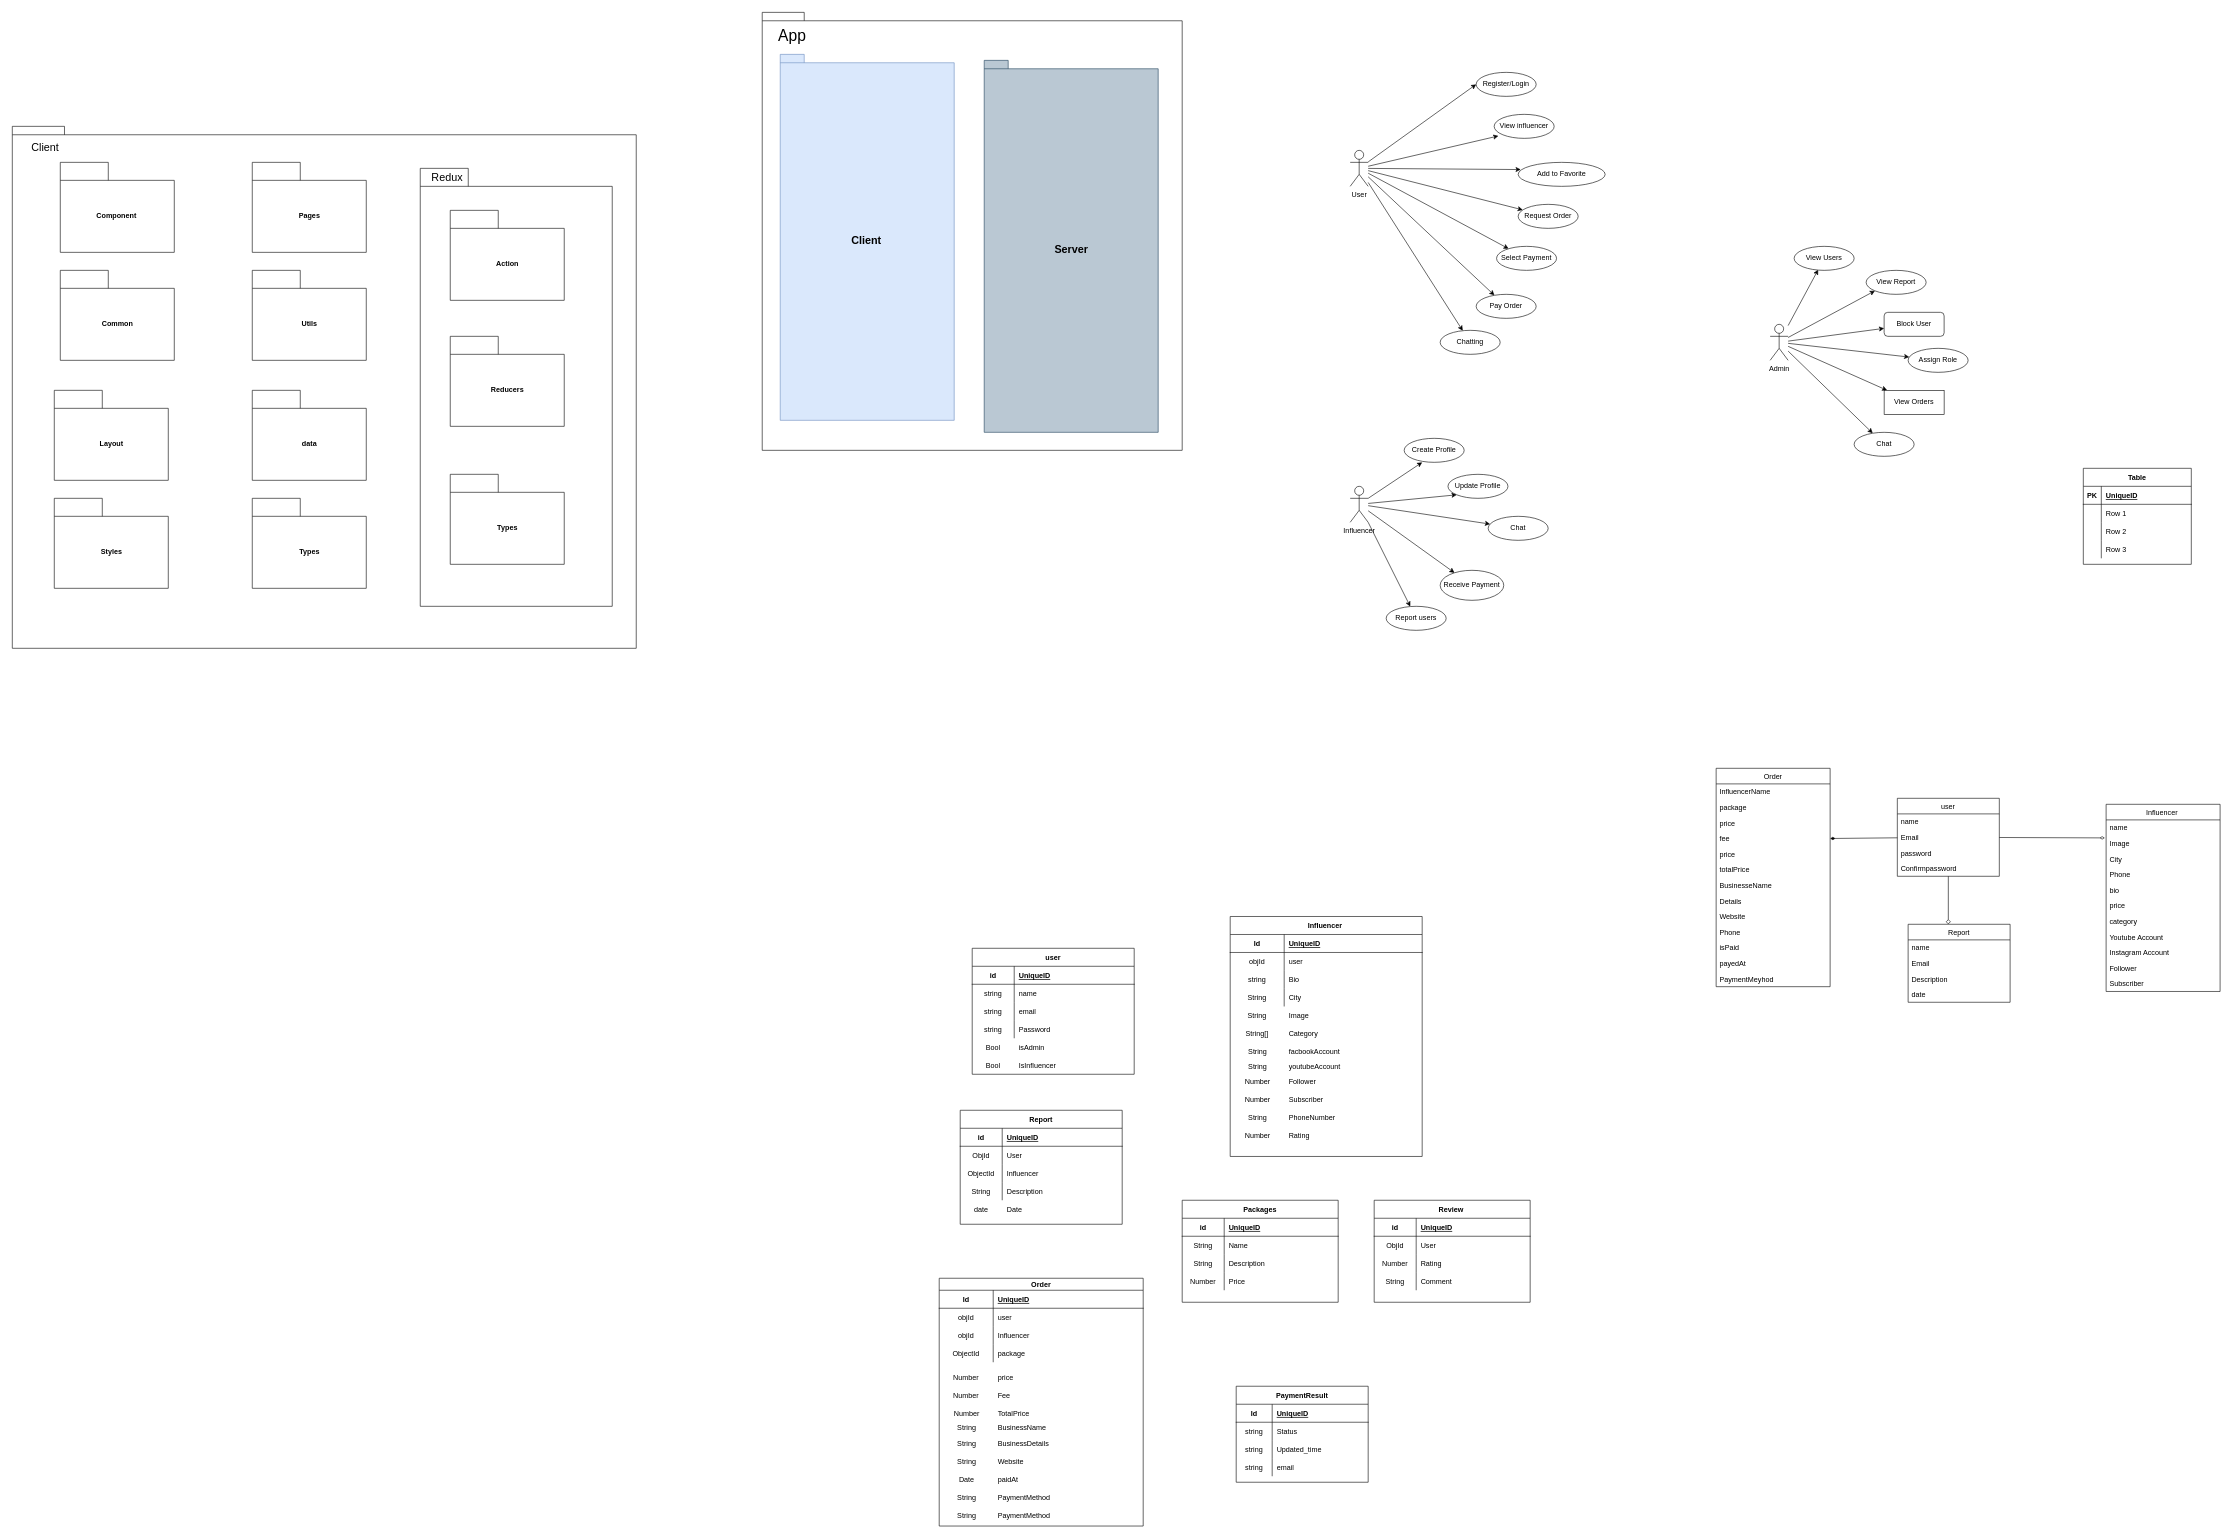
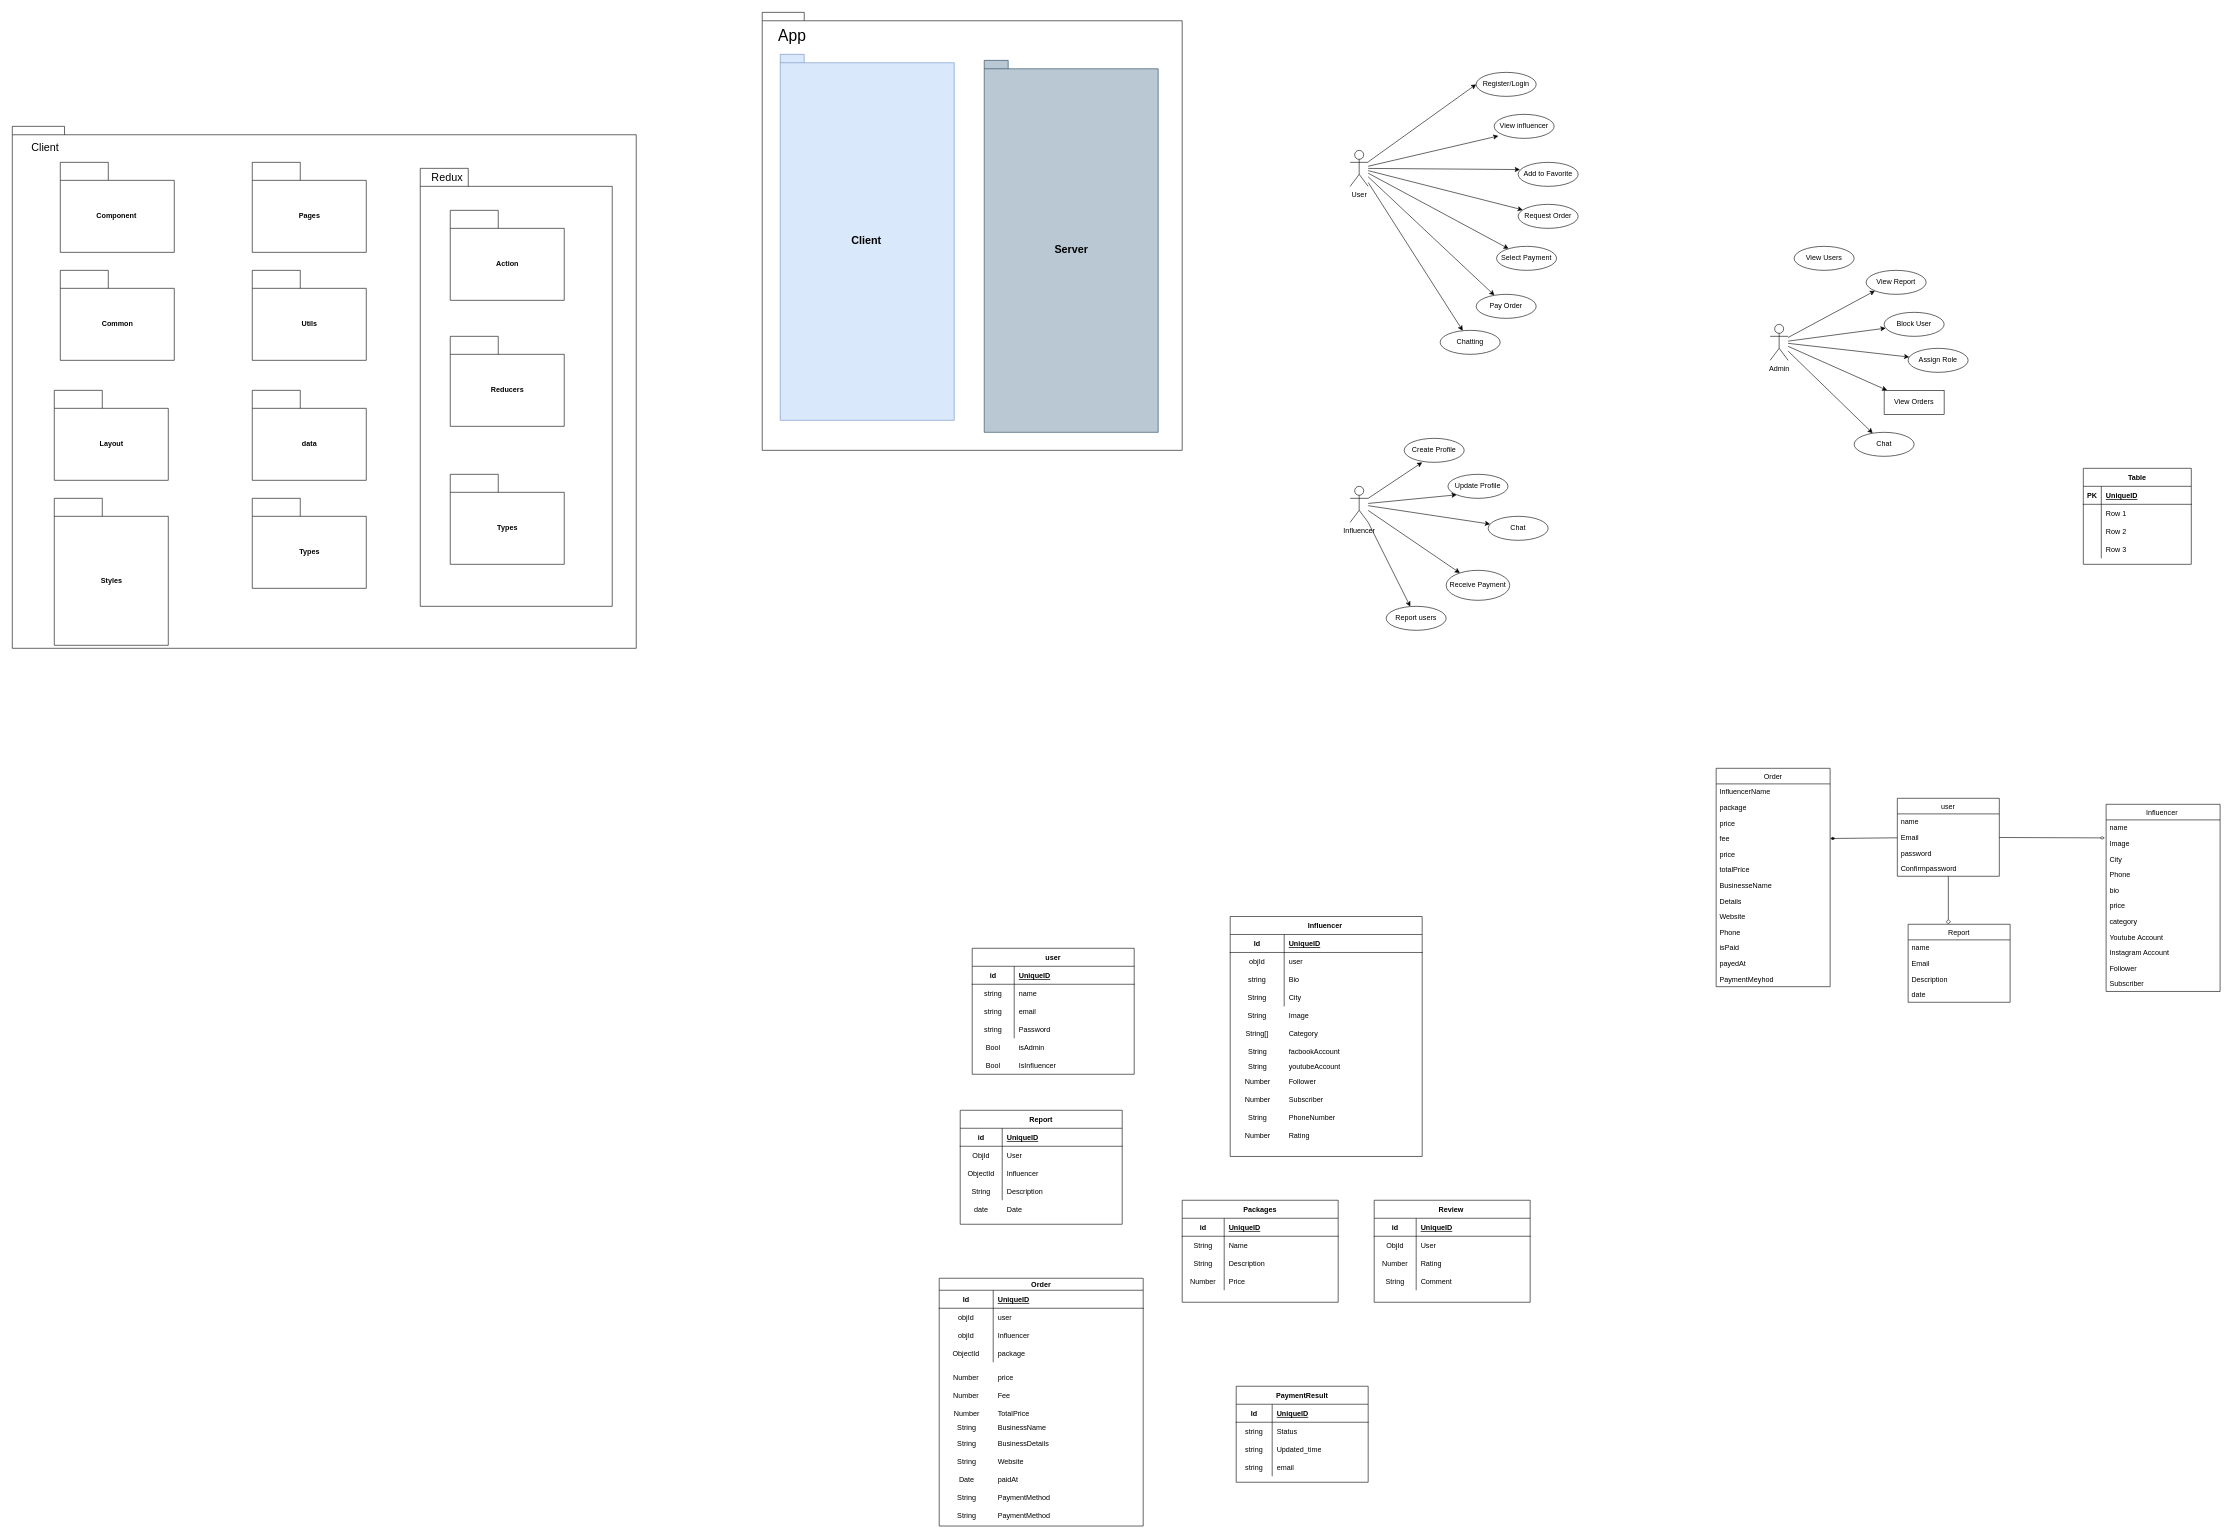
node "Add to Favorite": size 87x24 -> 60x24
edge "Admin" -> "View Users": removed
node "Block User": shape rounded rectangle -> ellipse
node "Styles": size 114x90 -> 114x147
node "Receive Payment": moved (1472, 585) -> (1478, 585)
